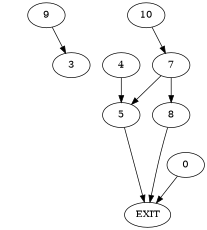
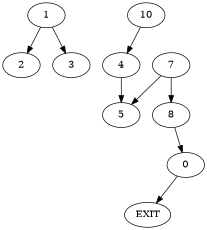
node "9": label "9" -> "1"
edge "10" -> "7": now "10" -> "4"
node "2": added
edge "5" -> "EXIT": removed
edge "8" -> "EXIT": now "8" -> "0"
